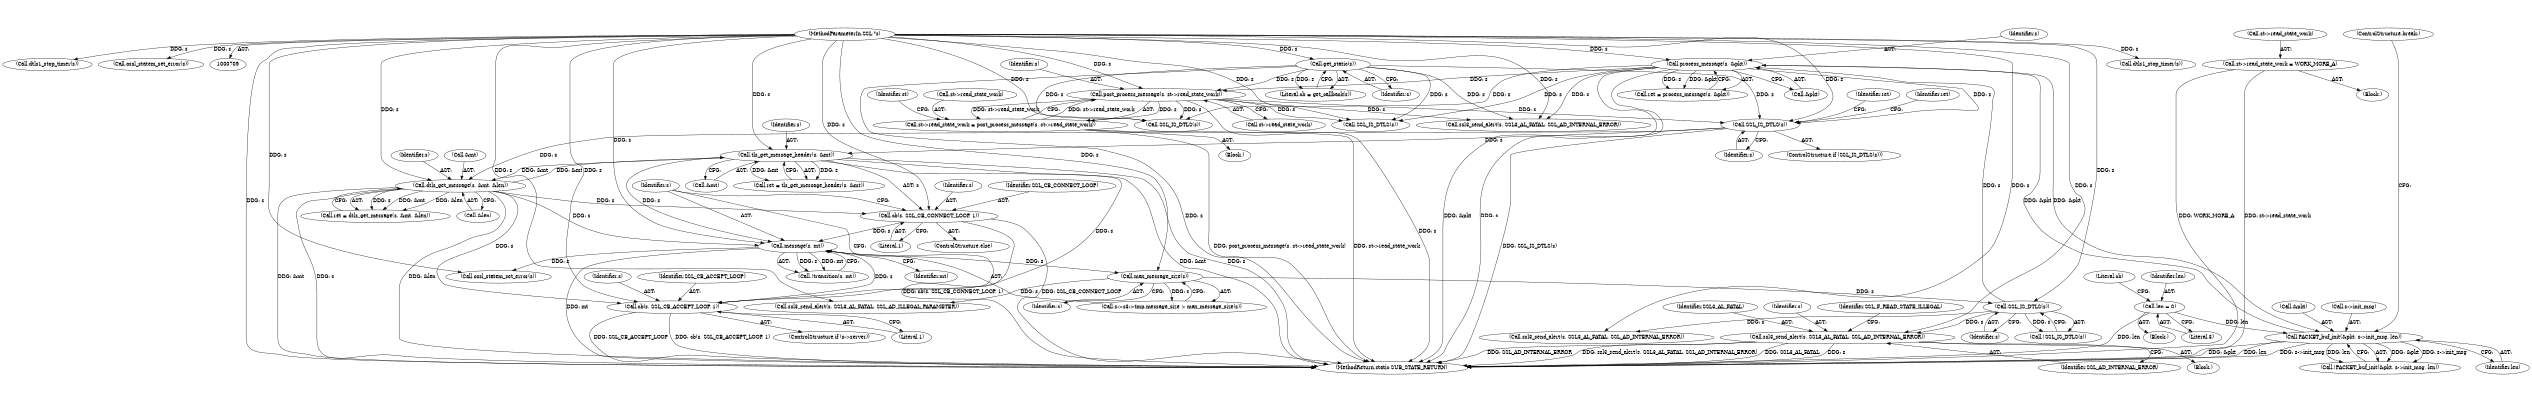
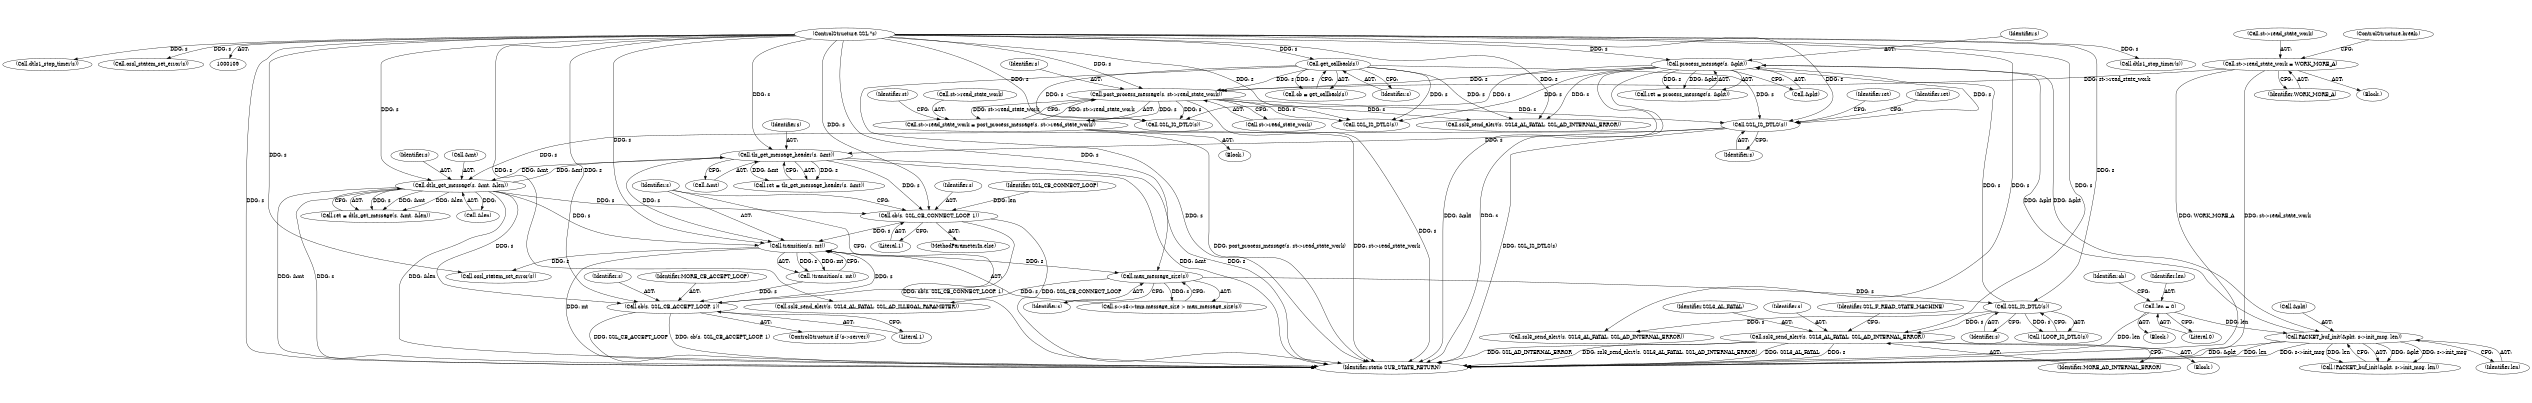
node "(MethodParameterIn,SSL *s)": label "(MethodParameterIn,SSL *s)" -> "(ControlStructure,SSL *s)"
node "1000709": label "1000709" -> "1000109"
node "(Call,get_static(s))": label "(Call,get_static(s))" -> "(Call,get_callback(s))"
edge "(Call,ret = process_message(s, &pkt))" -> "(Call,process_message(s, &pkt))": label "CFG: " -> "AST: "
edge "(Call,st->read_state_work = WORK_MORE_A)" -> "(Call,post_process_message(s, st->read_state_work))": added, label "DDG: st->read_state_work"
node "(Literal,cb = get_callback(s))": label "(Literal,cb = get_callback(s))" -> "(Call,cb = get_callback(s))"
node "(Identifier,WORK_MORE_A)": added
node "(ControlStructure,if (SSL_IS_DTLS(s)))": removed
edge "(Call,tls_get_message_header(s, &mt))" -> "(Call,cb(s, SSL_CB_CONNECT_LOOP, 1))": label "AST: s" -> "DDG: s"
edge "(ControlStructure,break;)" -> "(Call,PACKET_buf_init(&pkt, s->init_msg, len))": now "(ControlStructure,break;)" -> "(Call,st->read_state_work = WORK_MORE_A)"
edge "(Call,dtls_get_message(s, &mt, &len))" -> "(Call,&len)": label "CFG: " -> "DDG: "
edge "(Identifier,SSL_CB_CONNECT_LOOP)" -> "(Call,cb(s, SSL_CB_CONNECT_LOOP, 1))": label "AST: " -> "DDG: len"
edge "(Call,tls_get_message_header(s, &mt))" -> "(Call,cb(s, SSL_CB_ACCEPT_LOOP, 1))": now "(Call,!transition(s, mt))" -> "(Call,cb(s, SSL_CB_ACCEPT_LOOP, 1))"
node "(Call,message(s, mt))": label "(Call,message(s, mt))" -> "(Call,transition(s, mt))"
node "(ControlStructure,else)": label "(ControlStructure,else)" -> "(MethodParameterIn,else)"
node "(Identifier,SSL_CB_ACCEPT_LOOP)": label "(Identifier,SSL_CB_ACCEPT_LOOP)" -> "(Identifier,MORE_CB_ACCEPT_LOOP)"
node "(Identifier,mt)": removed
node "(Literal,cb)": label "(Literal,cb)" -> "(Identifier,cb)"
node "(Identifier,SSL_F_READ_STATE_ILLEGAL)": label "(Identifier,SSL_F_READ_STATE_ILLEGAL)" -> "(Identifier,SSL_F_READ_STATE_MACHINE)"
node "(Call,s->init_msg)": removed
node "(Call,!SSL_IS_DTLS(s))": label "(Call,!SSL_IS_DTLS(s))" -> "(Call,!LOOP_IS_DTLS(s))"
node "(Literal,3)": label "(Literal,3)" -> "(Literal,0)"
node "(MethodReturn,static SUB_STATE_RETURN)": label "(MethodReturn,static SUB_STATE_RETURN)" -> "(Identifier,static SUB_STATE_RETURN)"
node "(Identifier,SSL_AD_INTERNAL_ERROR)": label "(Identifier,SSL_AD_INTERNAL_ERROR)" -> "(Identifier,MORE_AD_INTERNAL_ERROR)"
